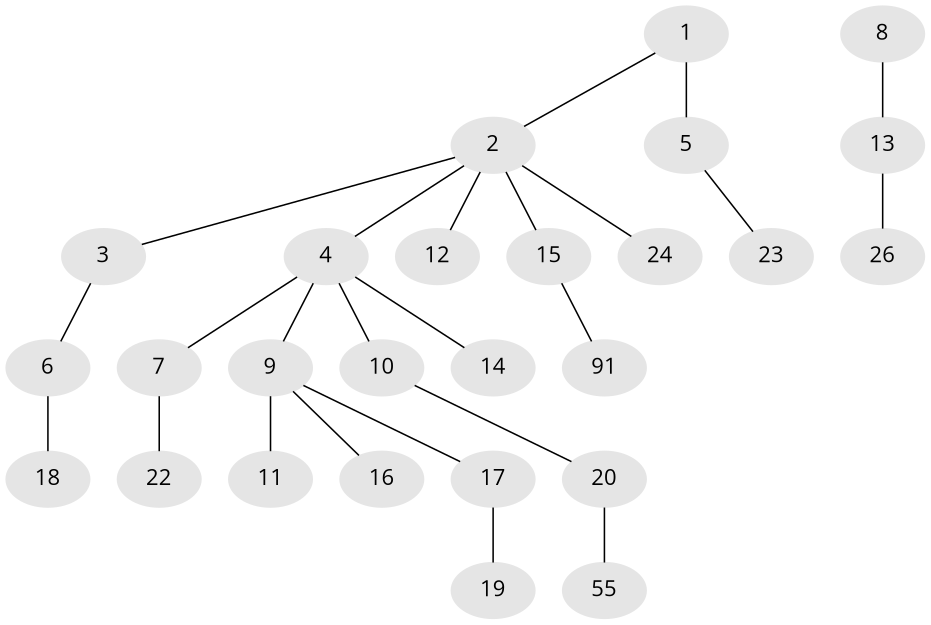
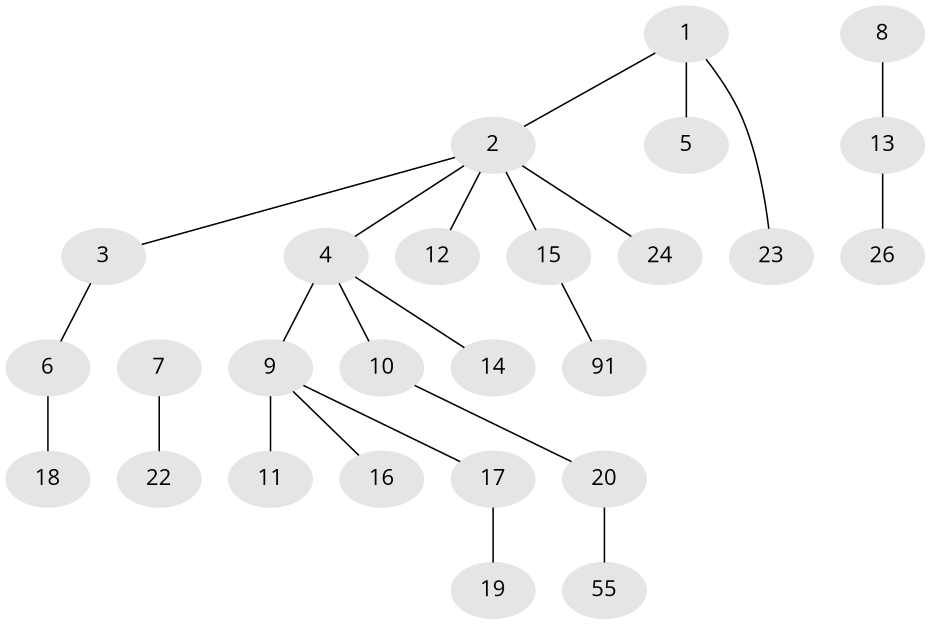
edge "5" -- "23": now "1" -- "23"
edge "4" -- "7": removed
